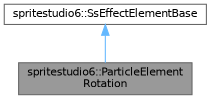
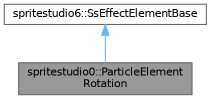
node "spritestudio6::ParticleElement Rotation": label "spritestudio6::ParticleElement Rotation" -> "spritestudio0::ParticleElement Rotation"
